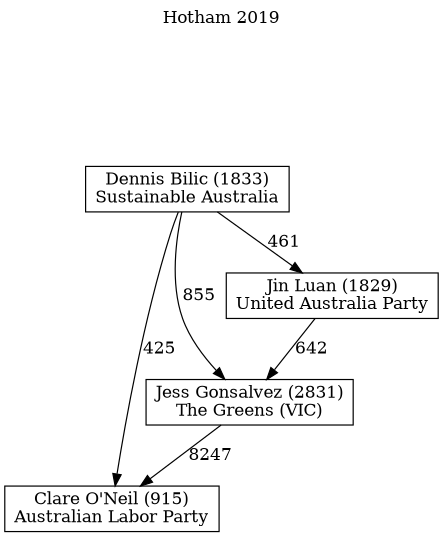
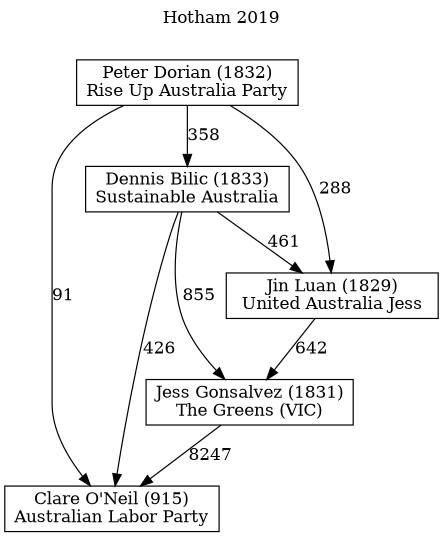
node "Peter Dorian (1832) Rise Up Australia Party": added
node "Jin Luan (1829) United Australia Party": label "Jin Luan (1829) United Australia Party" -> "Jin Luan (1829) United Australia Jess"
edge "Dennis Bilic (1833) Sustainable Australia" -> "Clare O'Neil (915) Australian Labor Party": label "425" -> "426"
node "Jess Gonsalvez (2831) The Greens (VIC)": label "Jess Gonsalvez (2831) The Greens (VIC)" -> "Jess Gonsalvez (1831) The Greens (VIC)"
